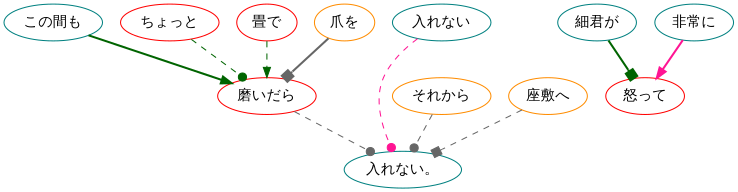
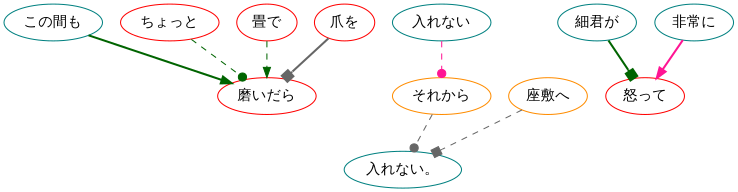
node "爪を": color darkorange -> red
edge "入れない" -> "入れない。": now "入れない" -> "それから"
edge "磨いだら" -> "入れない。": removed
